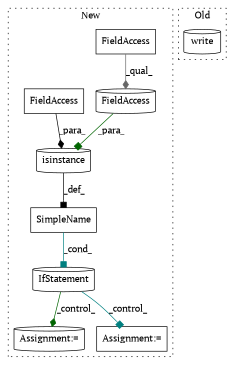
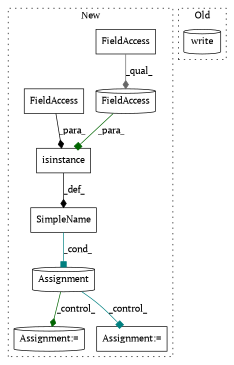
node "isinstance": shape cylinder -> box
edge "isinstance" -> "SimpleName": arrowhead box -> diamond
node "IfStatement": label "IfStatement" -> "Assignment"
